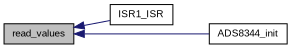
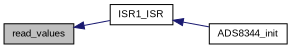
edge "ADS8344_init" -> "read_values": now "ADS8344_init" -> "ISR1_ISR"
